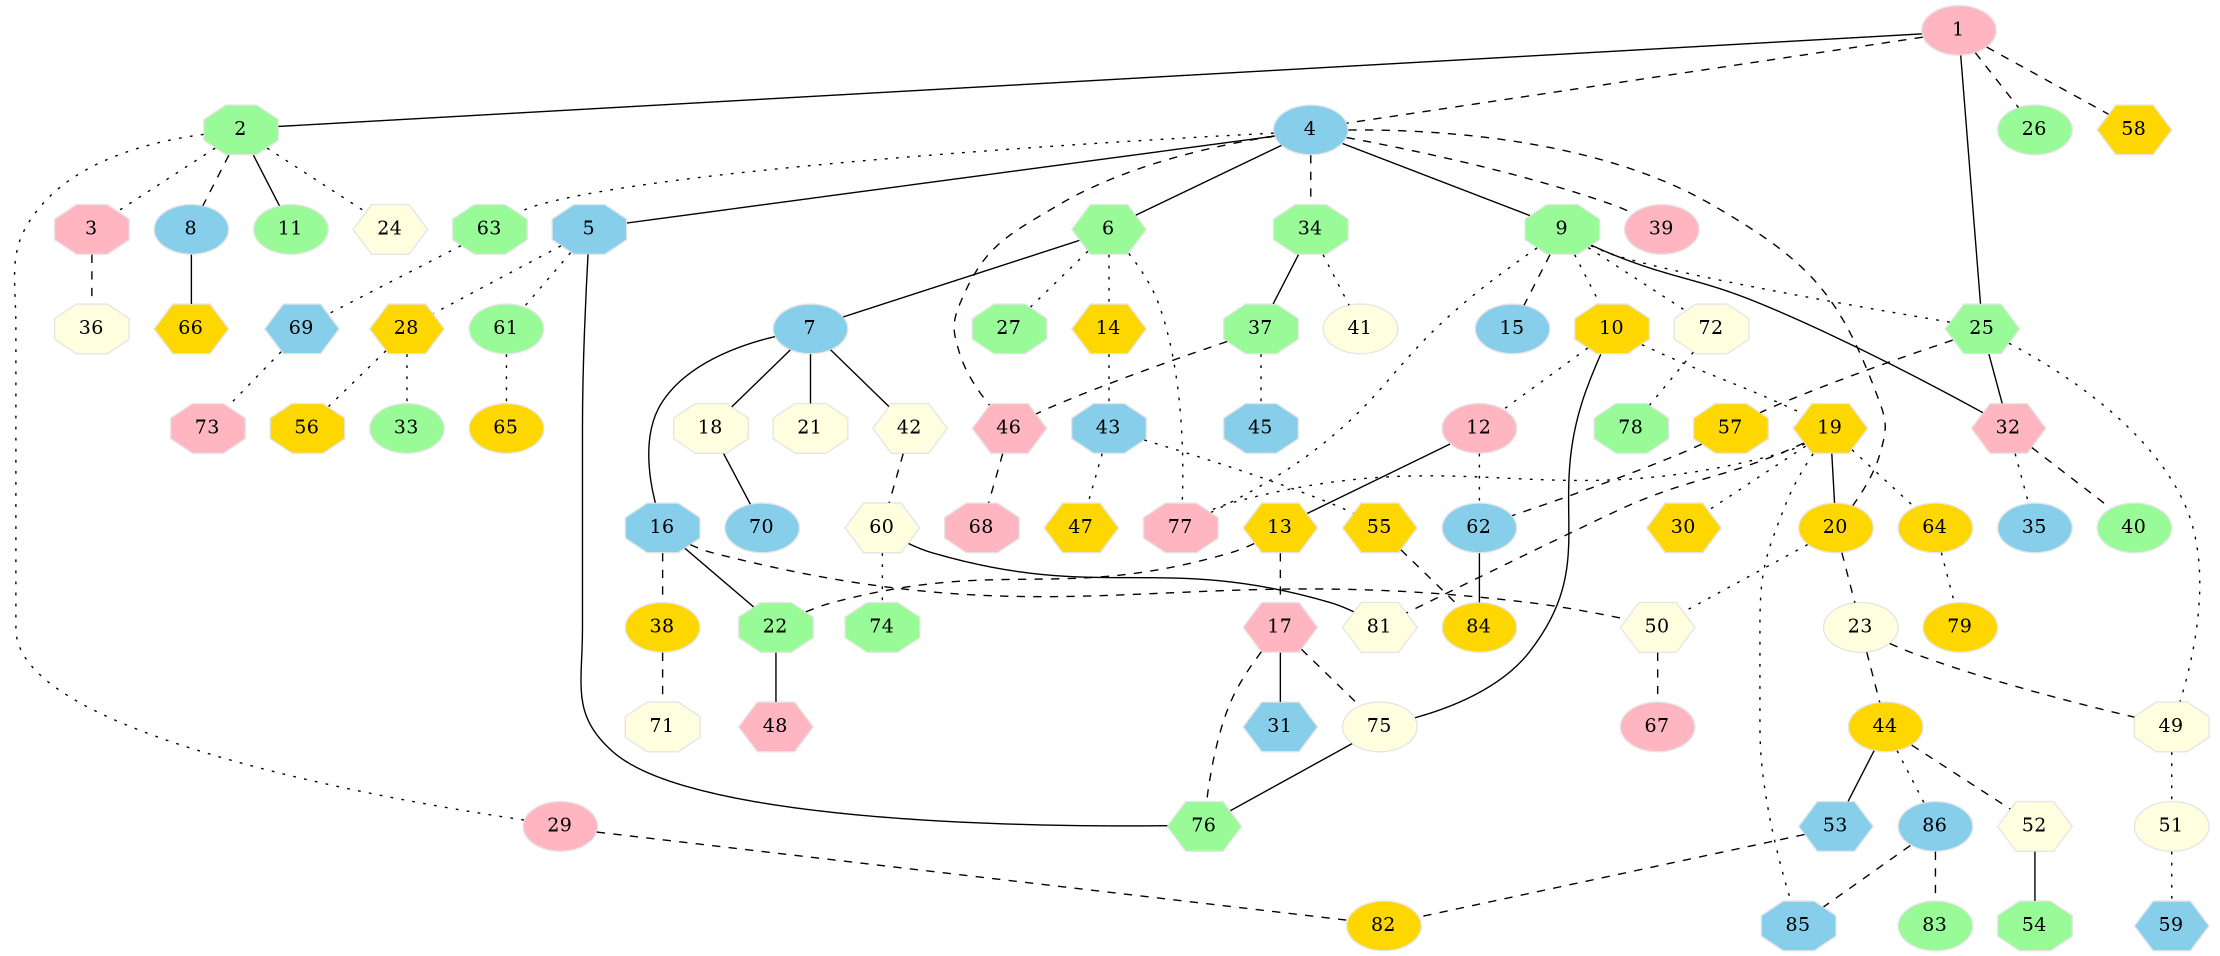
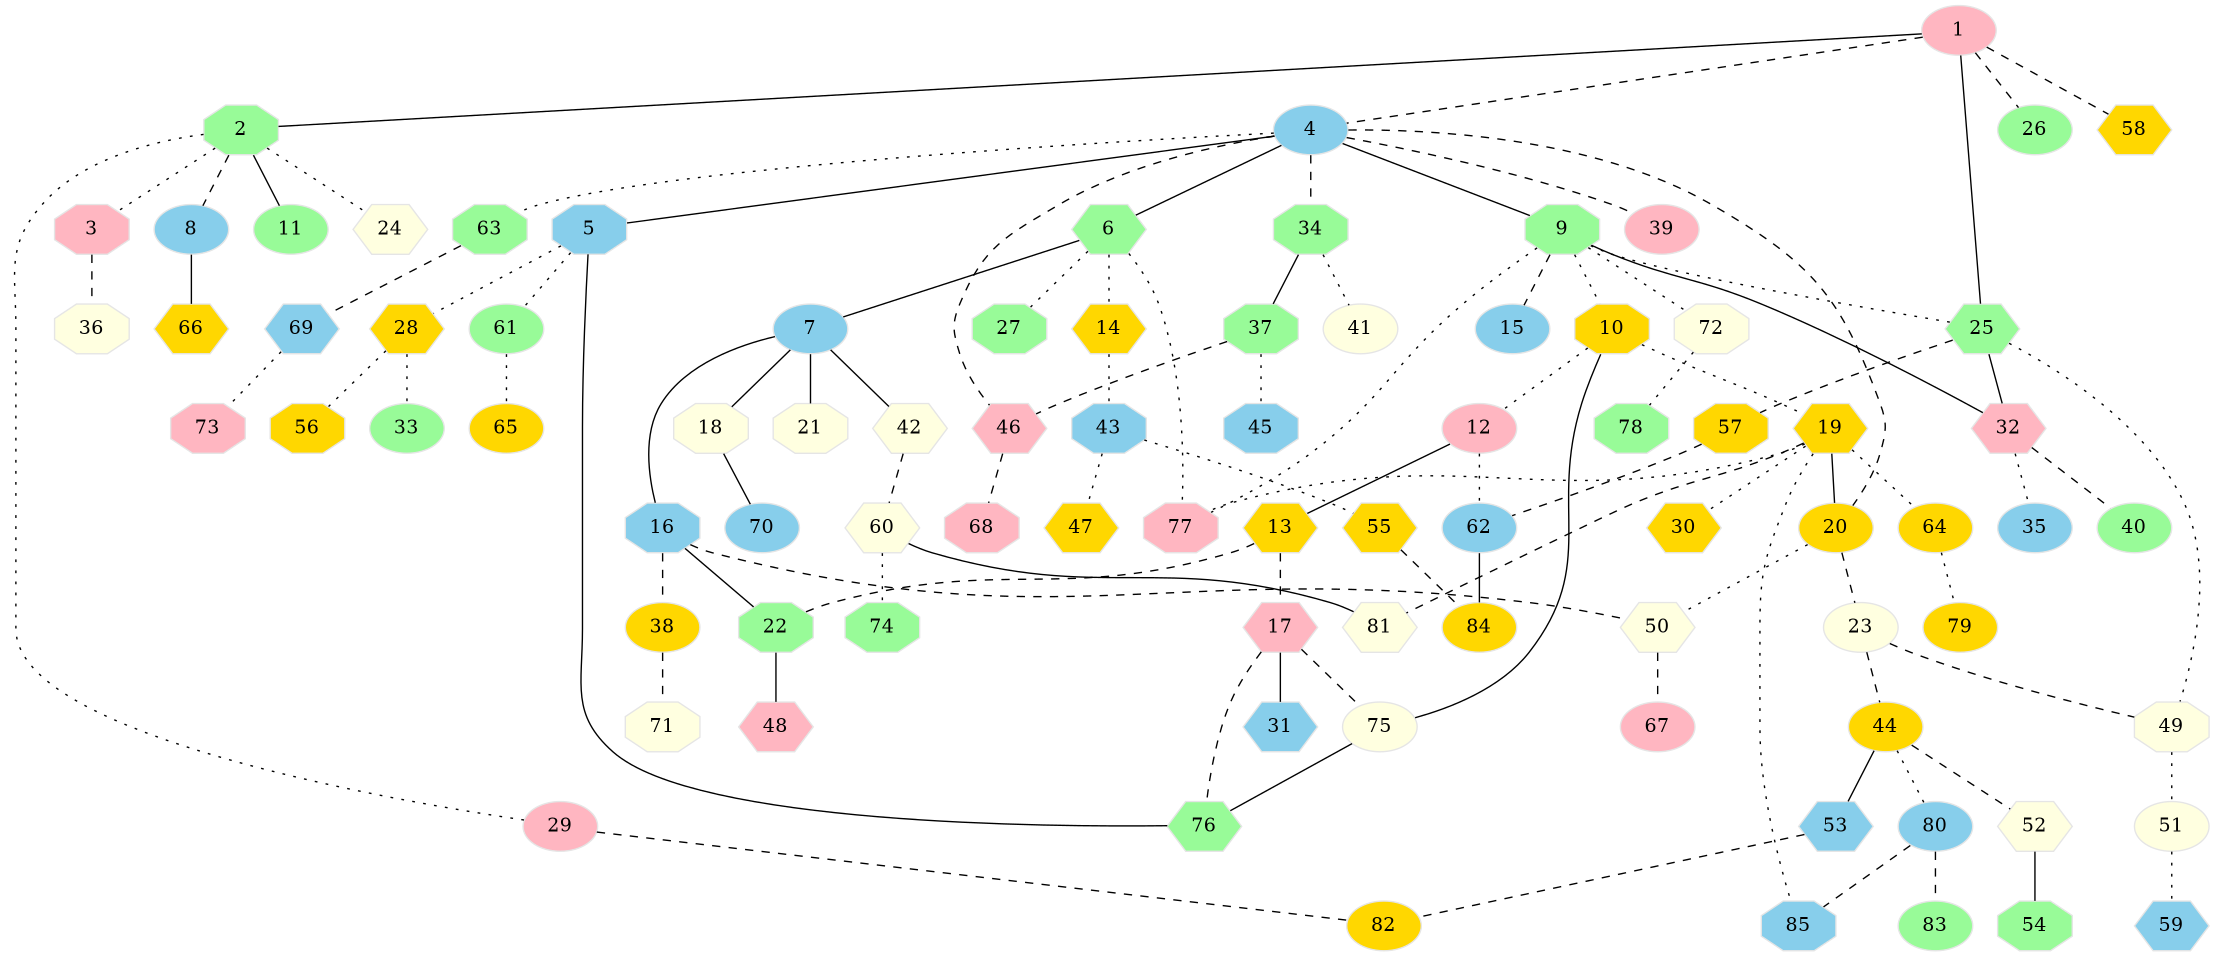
edge "63" -- "69": style dotted -> dashed
node "86": label "86" -> "80"
